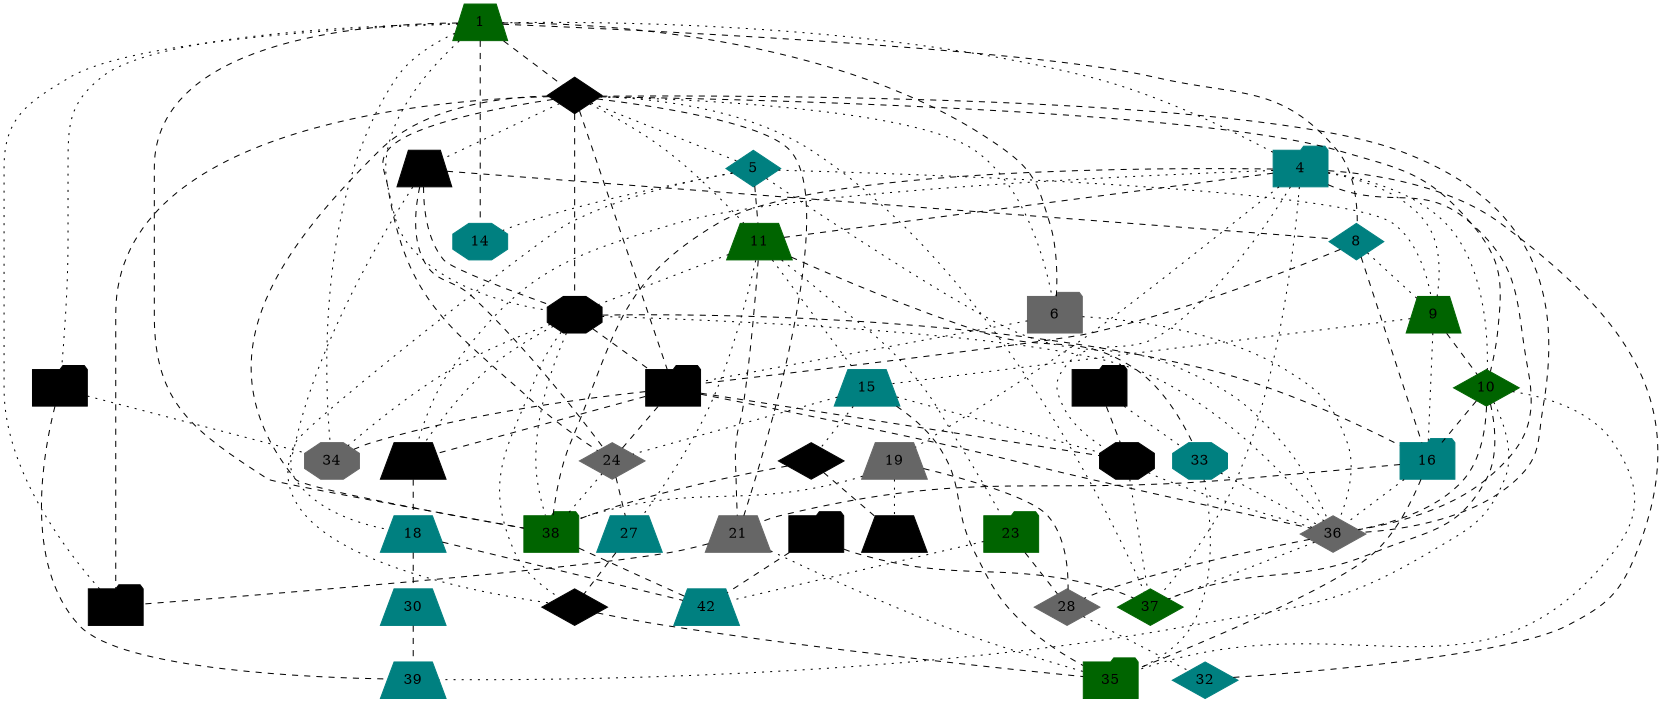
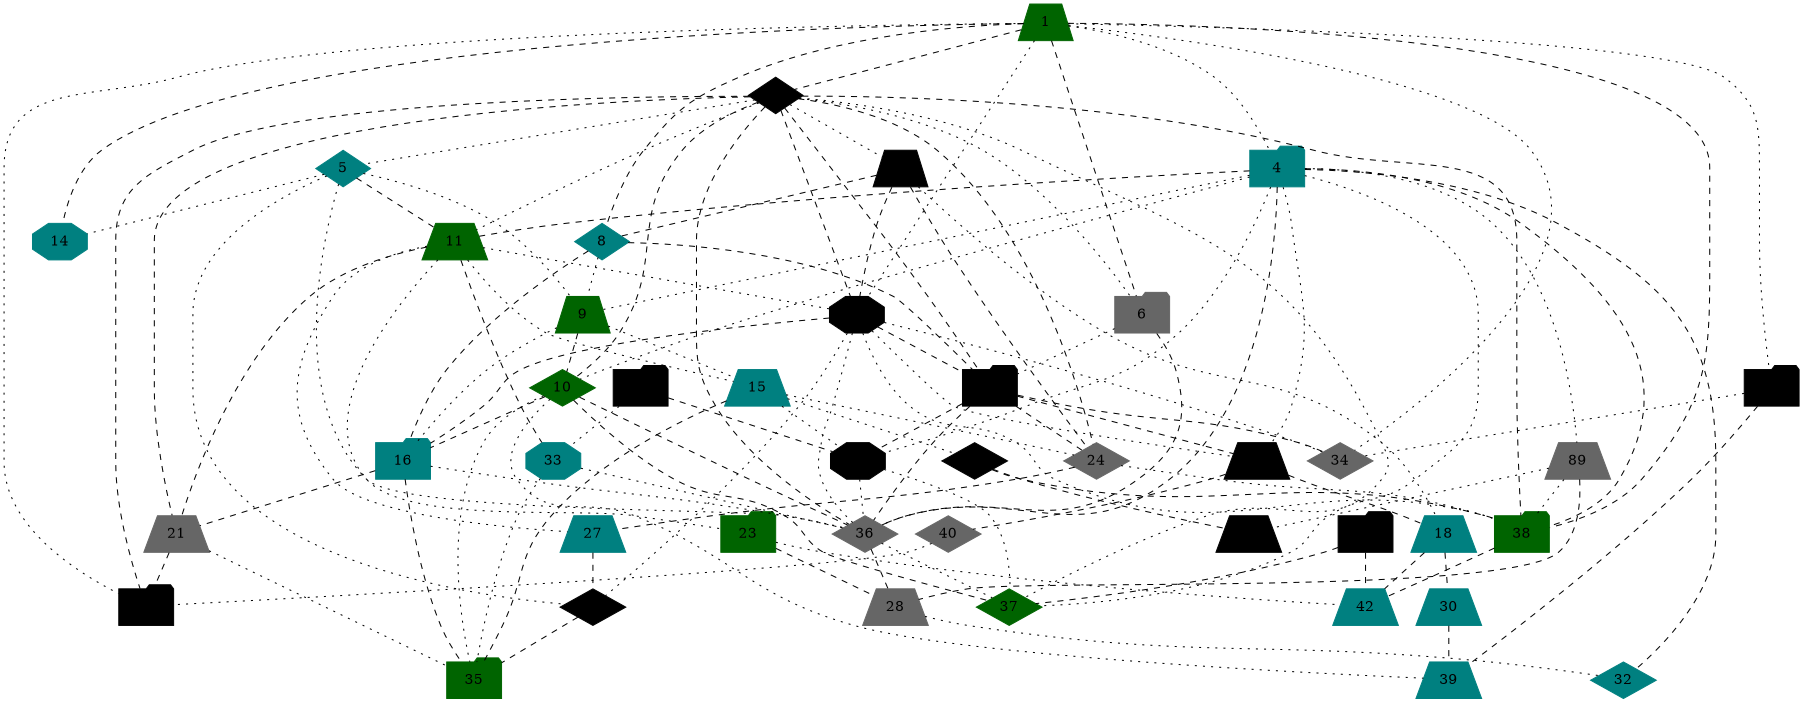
edge "6" -- "36": style dotted -> dashed
node "34": shape octagon -> diamond
node "19": label "19" -> "89"
node "40": added
node "28": shape diamond -> trapezium
